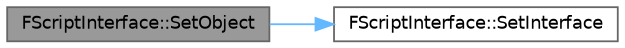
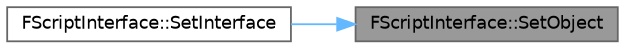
edge "FScriptInterface::SetObject" -> "FScriptInterface::SetInterface": reversed
